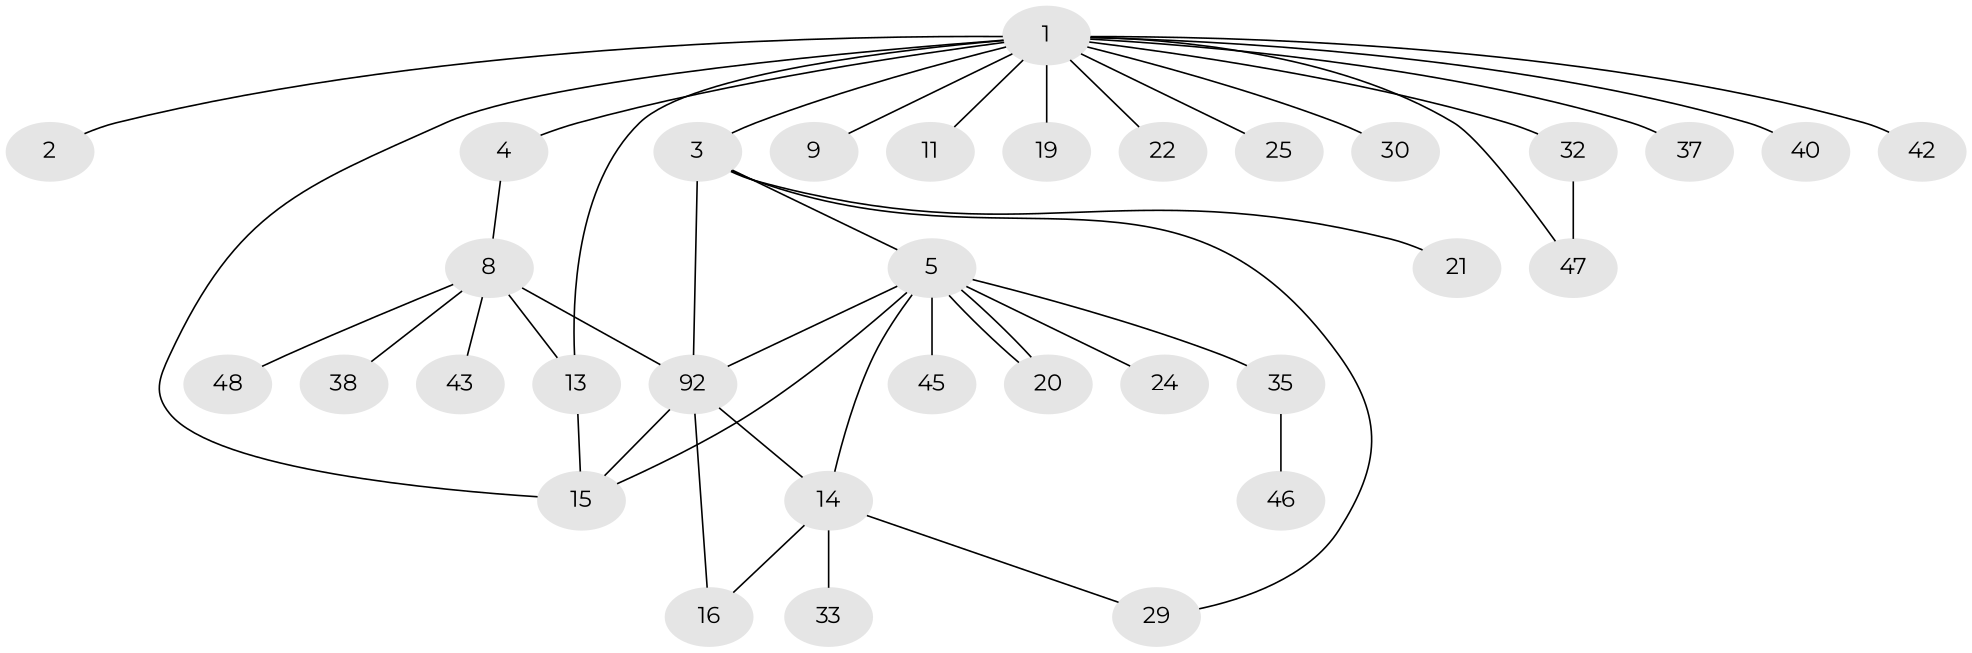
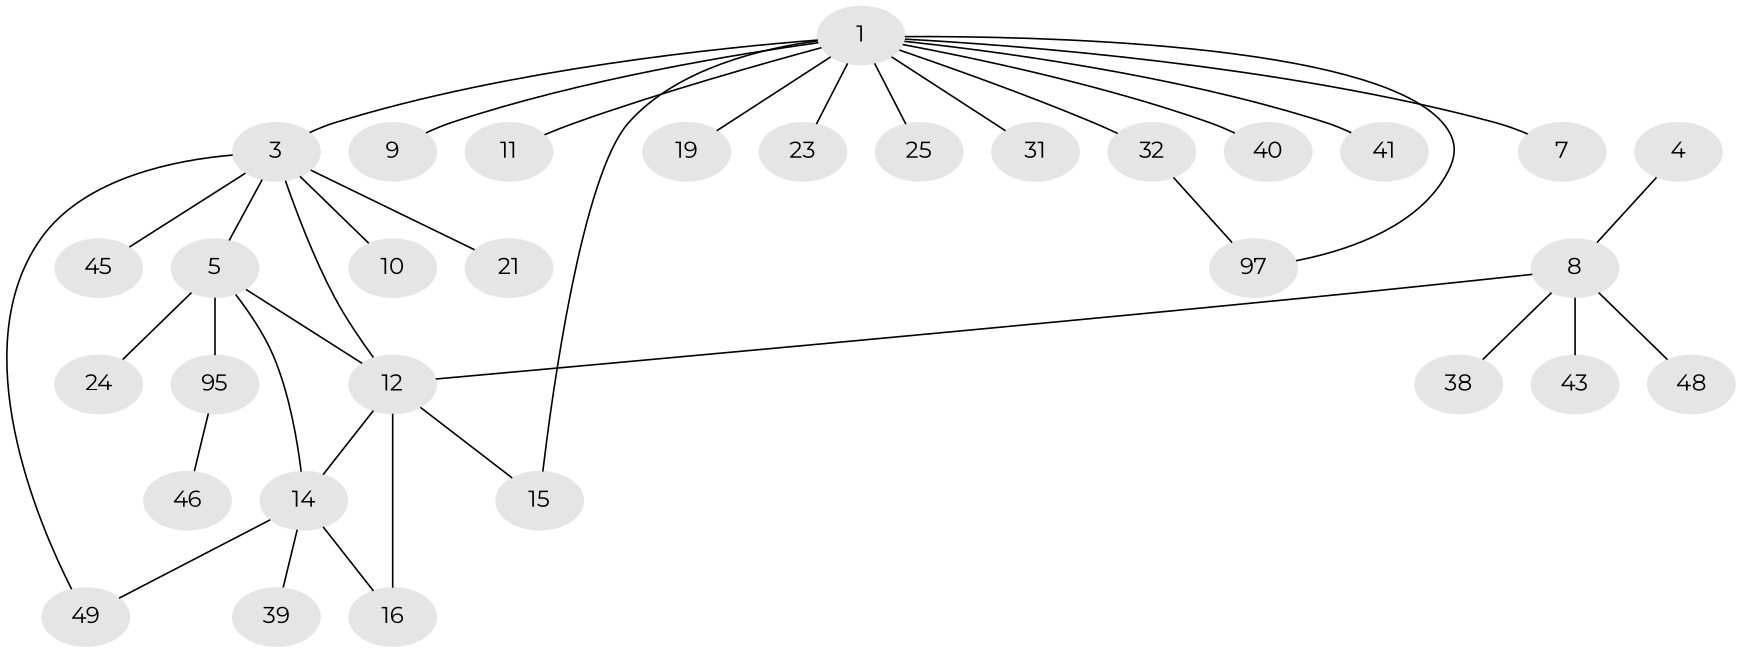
edge "1" -- "4": removed
node "2": label "2" -> "7"
node "22": label "22" -> "23"
node "30": label "30" -> "31"
node "37": removed
node "42": label "42" -> "41"
node "10": added
node "47": label "47" -> "97"
edge "5" -- "45": now "3" -- "45"
node "13": removed
node "92": label "92" -> "12"
node "20": removed
node "35": label "35" -> "95"
edge "5" -- "15": removed
node "33": label "33" -> "39"
node "29": label "29" -> "49"
